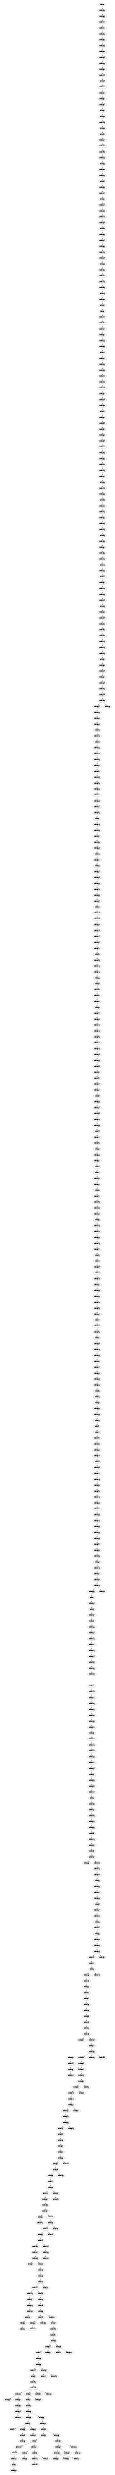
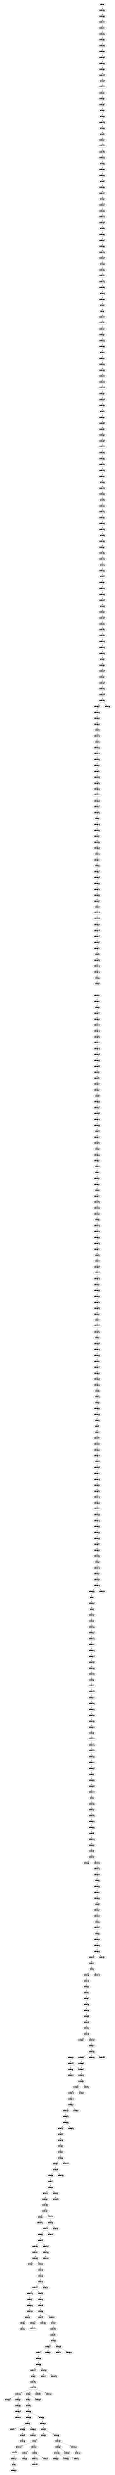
node "nodo_490": removed
node "nodo_58": added
